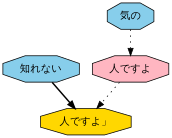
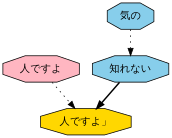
edge "気の" -> "人ですよ": now "気の" -> "知れない"
